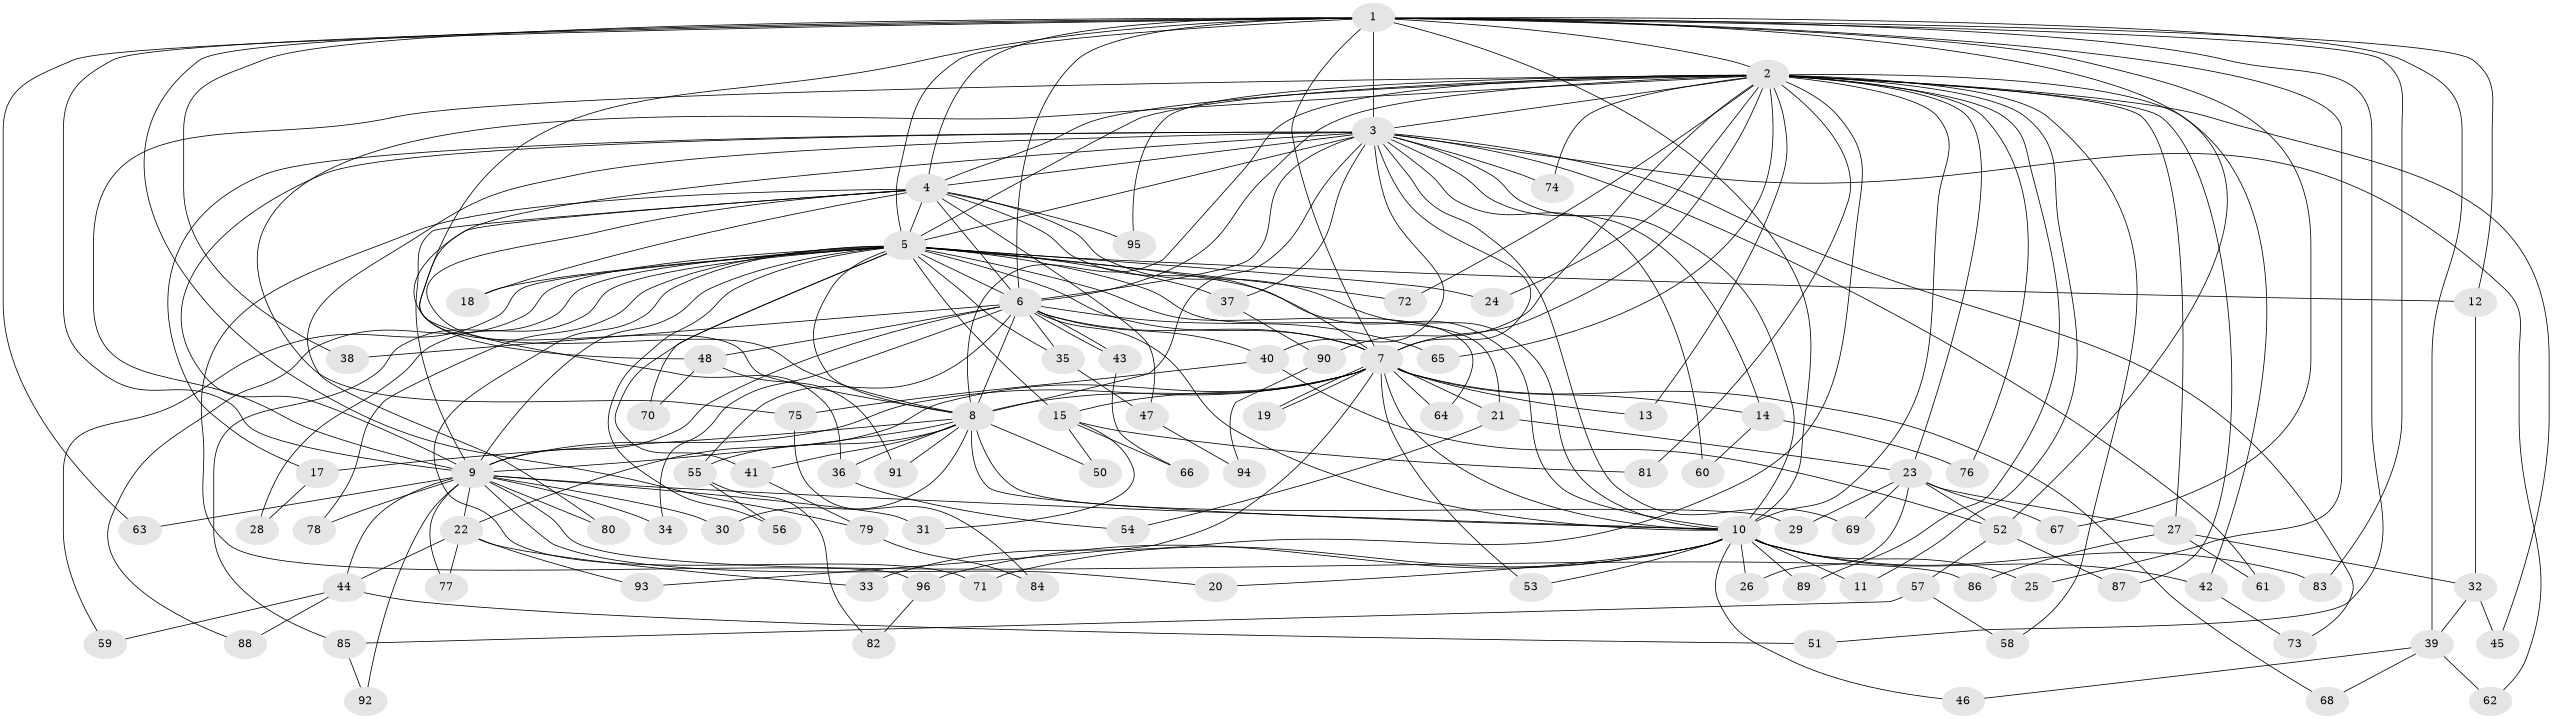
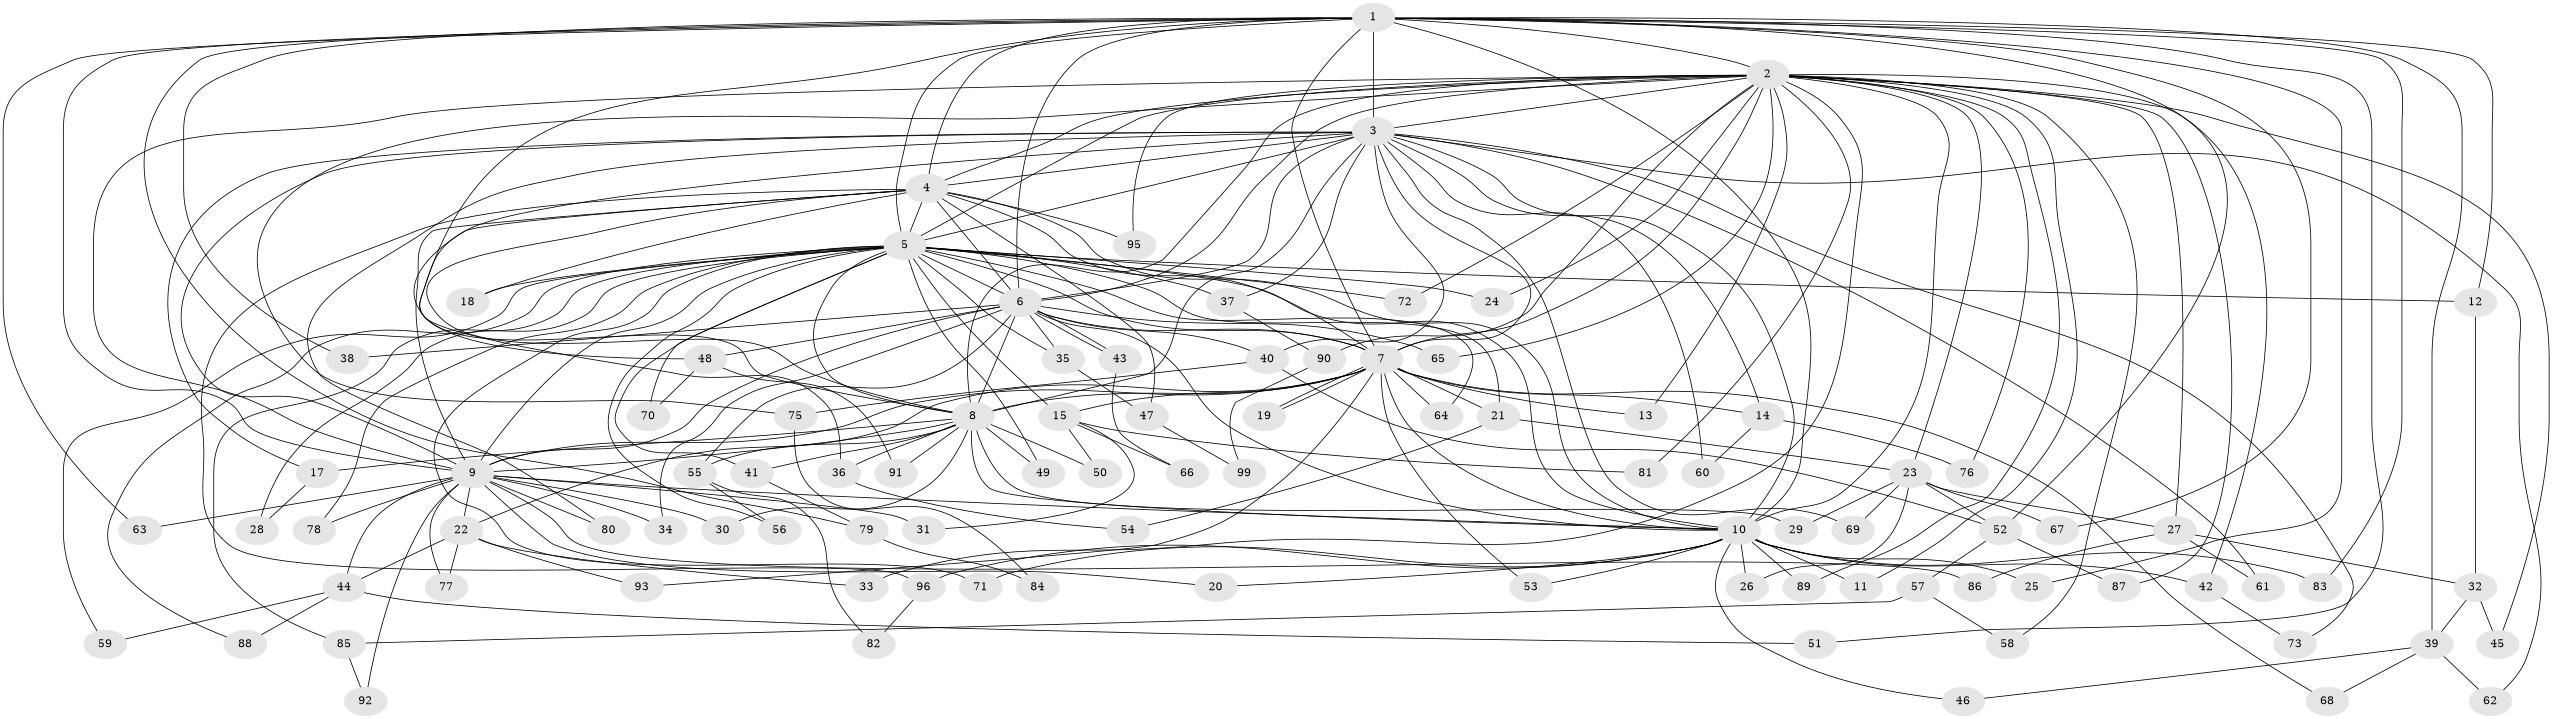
node "74": removed
node "49": added
node "94": label "94" -> "99"
